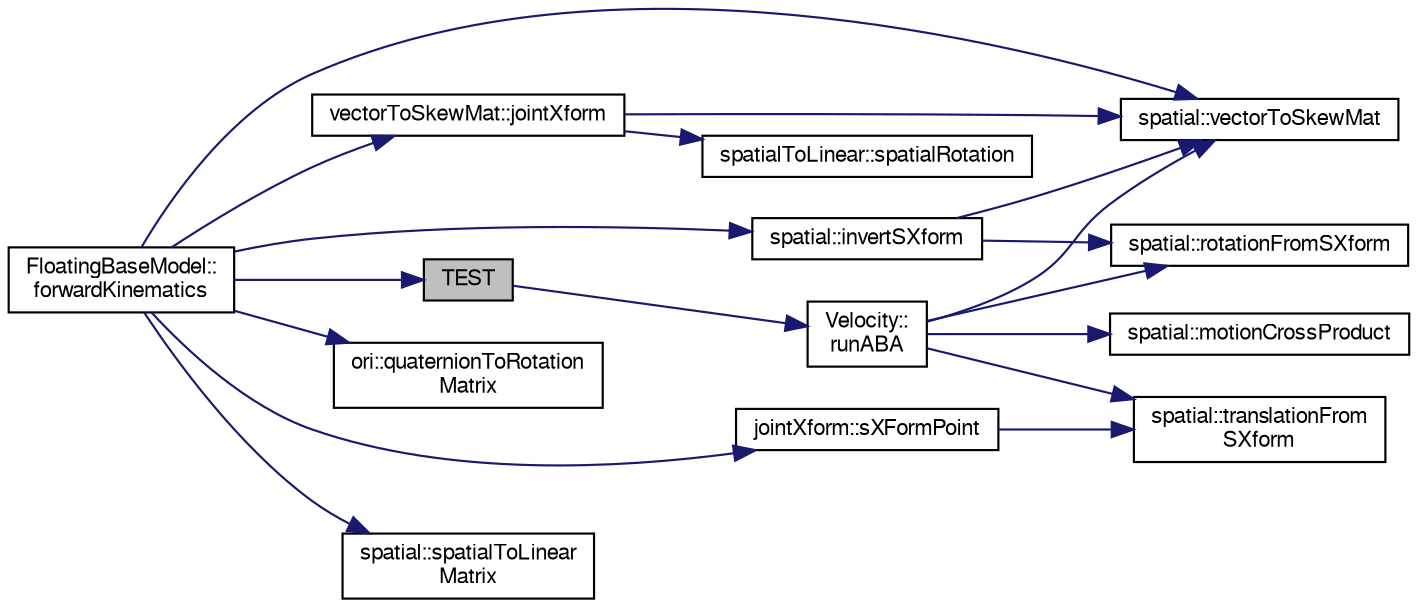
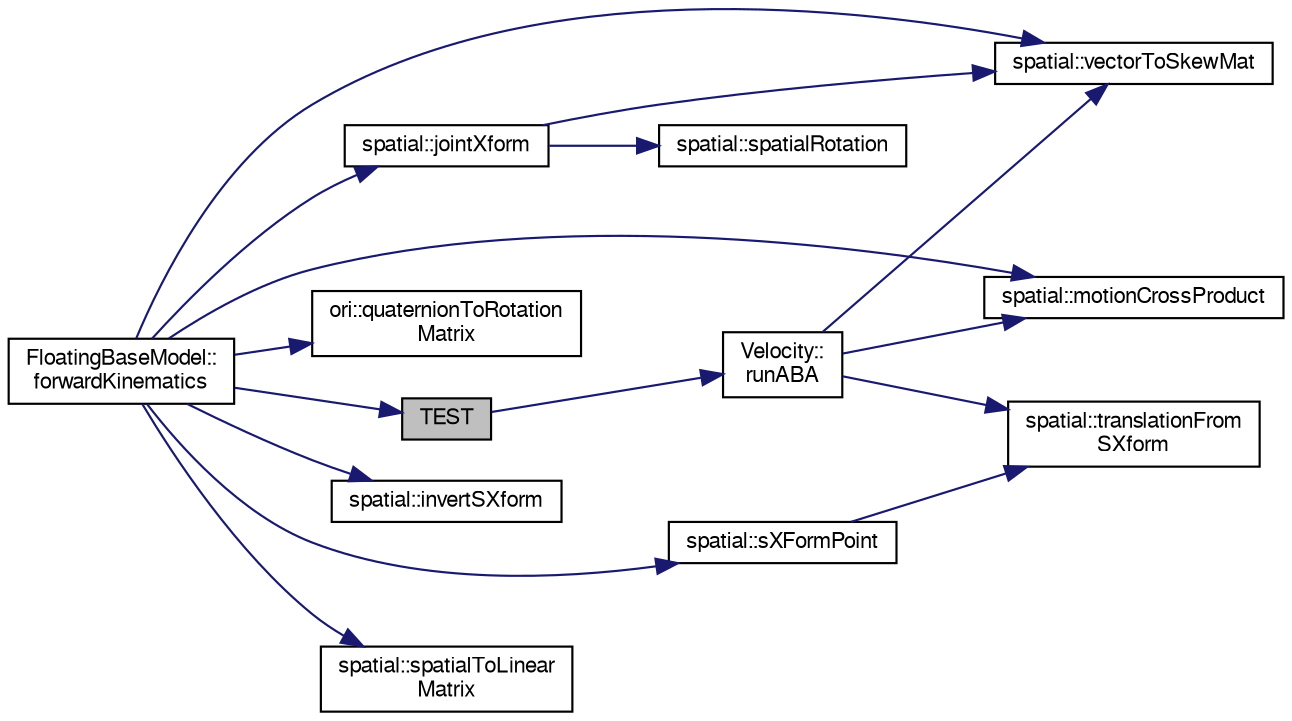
node "vectorToSkewMat::jointXform": label "vectorToSkewMat::jointXform" -> "spatial::jointXform"
node "spatialToLinear::spatialRotation": label "spatialToLinear::spatialRotation" -> "spatial::spatialRotation"
edge "spatial::invertSXform" -> "spatial::vectorToSkewMat": removed
edge "FloatingBaseModel:: forwardKinematics" -> "spatial::motionCrossProduct": added
node "spatial::rotationFromSXform": removed
node "jointXform::sXFormPoint": label "jointXform::sXFormPoint" -> "spatial::sXFormPoint"
